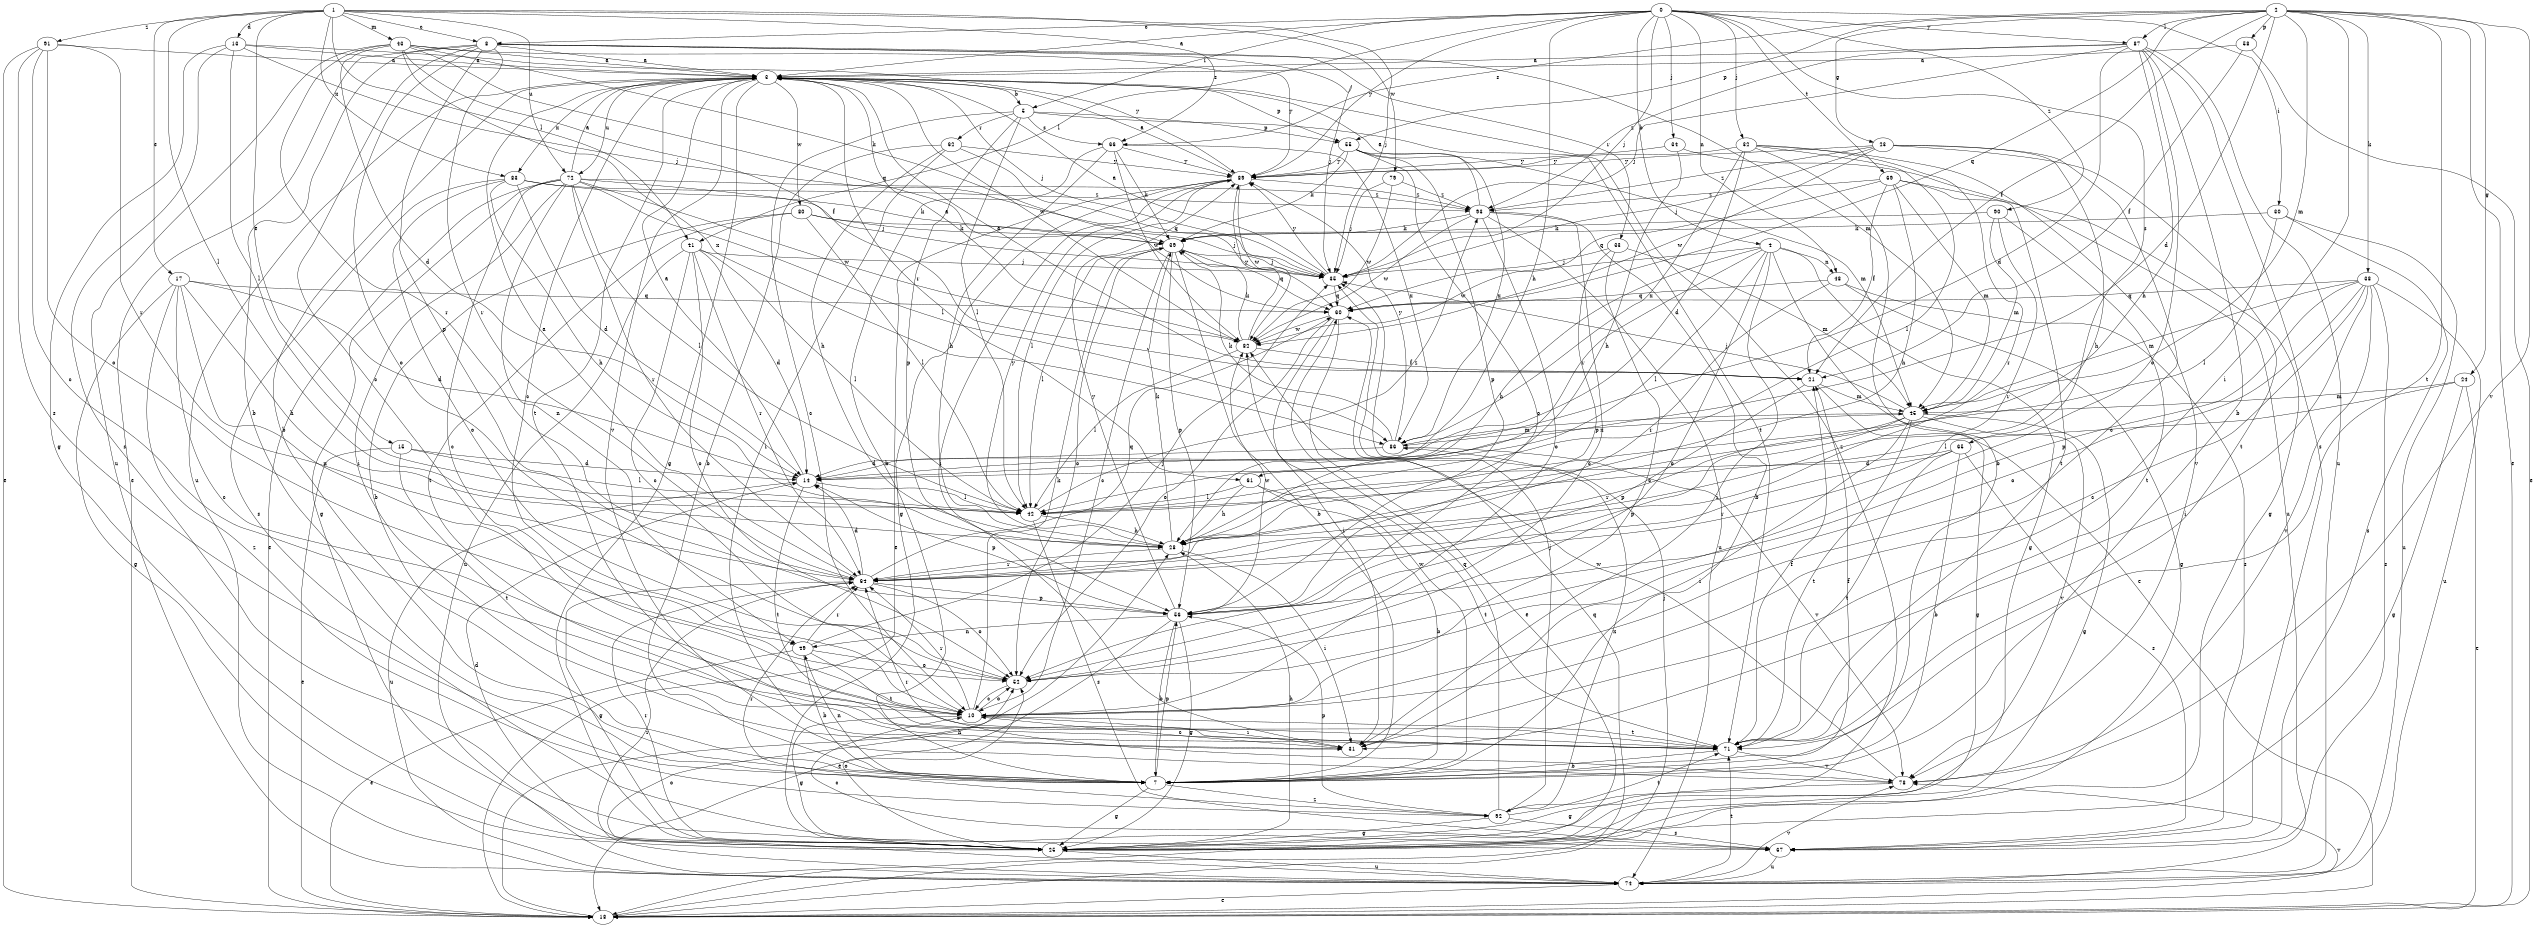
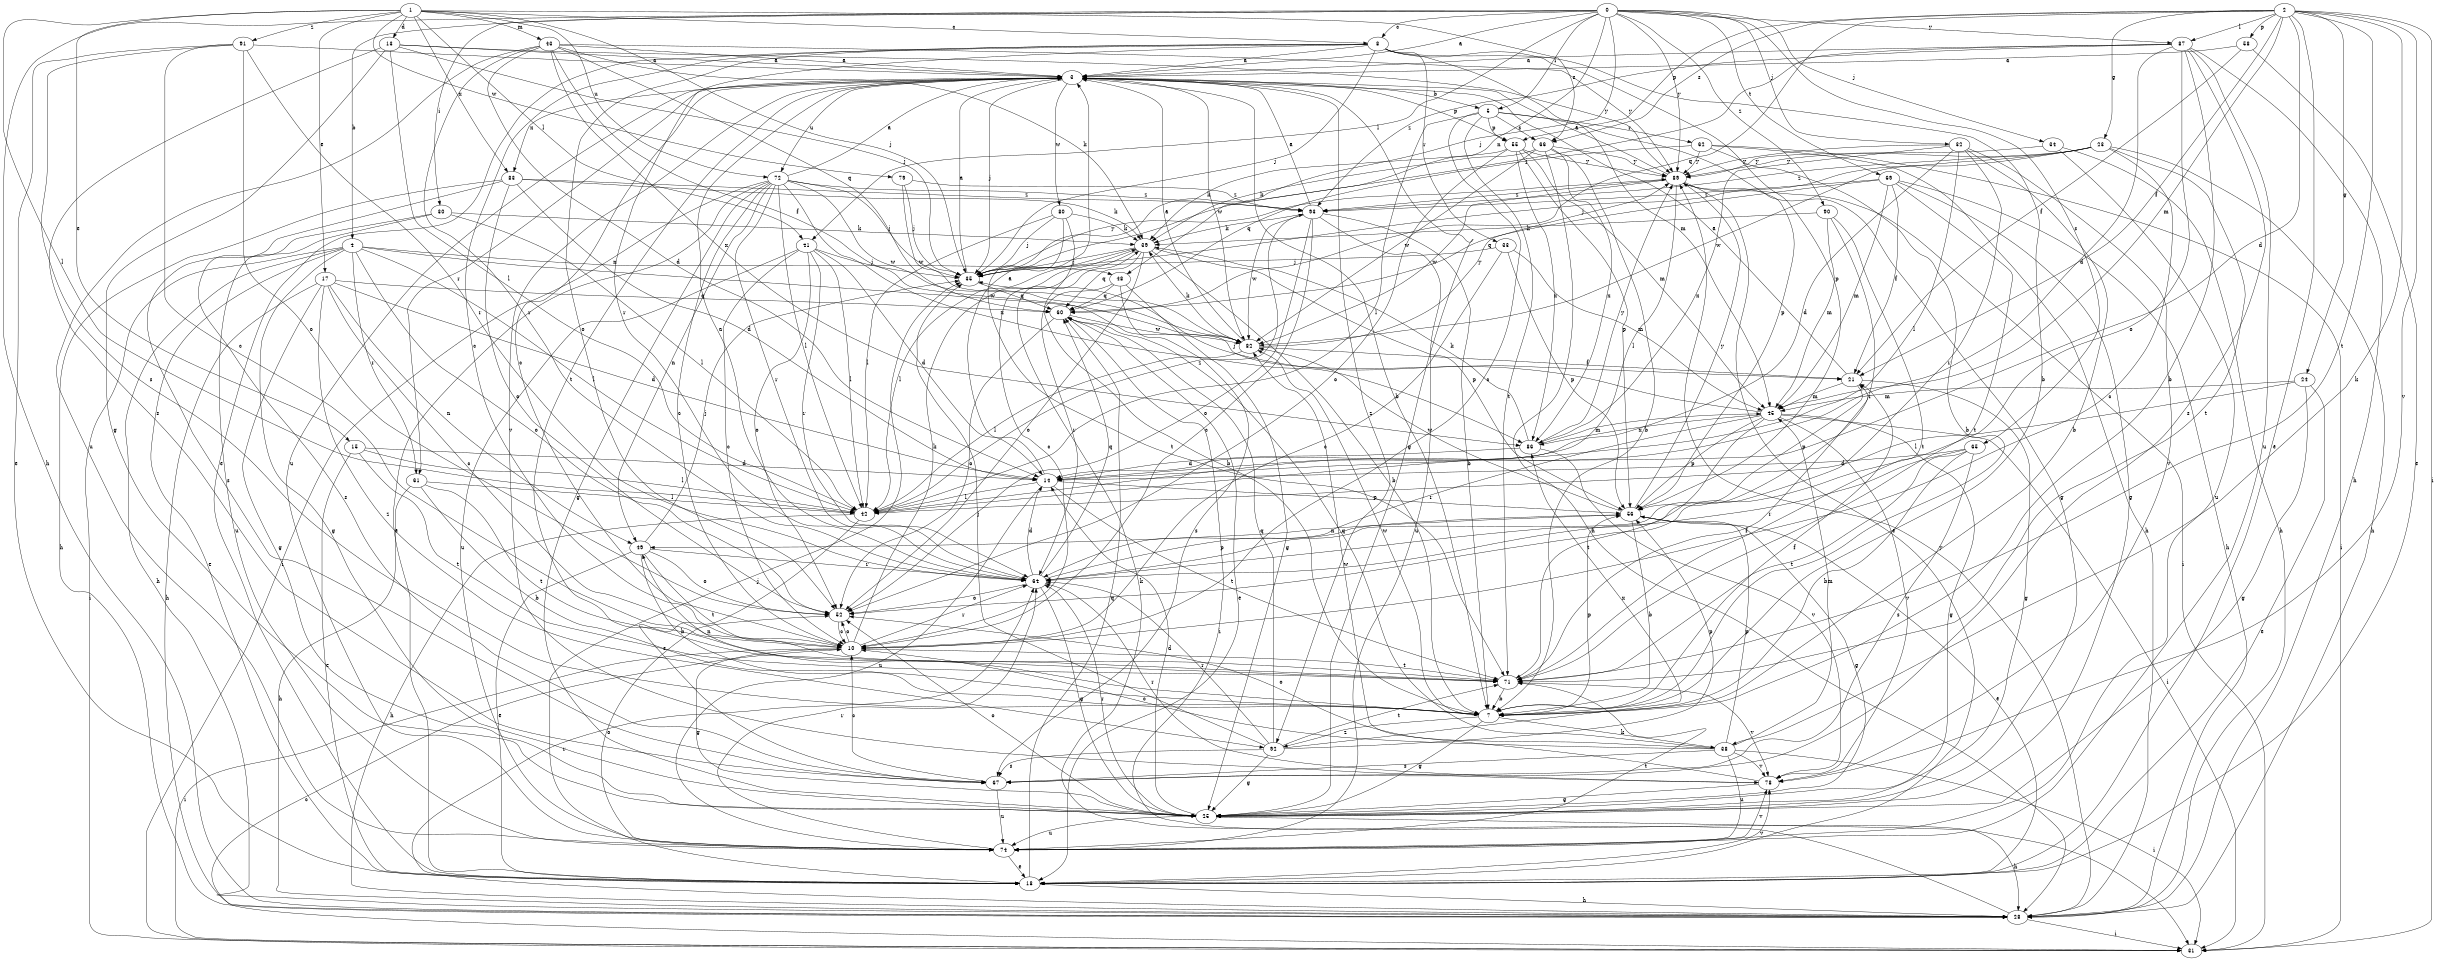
edge "72" -> "86": label "l" -> "x"
edge "56" -> "14": reversed
edge "7" -> "38": added, label "k"
